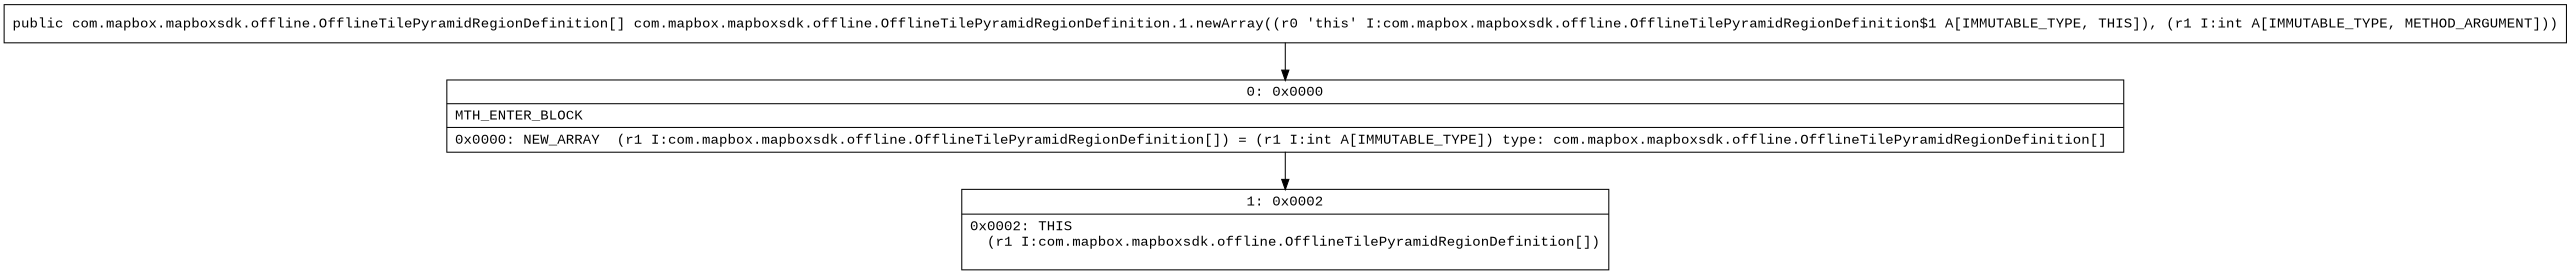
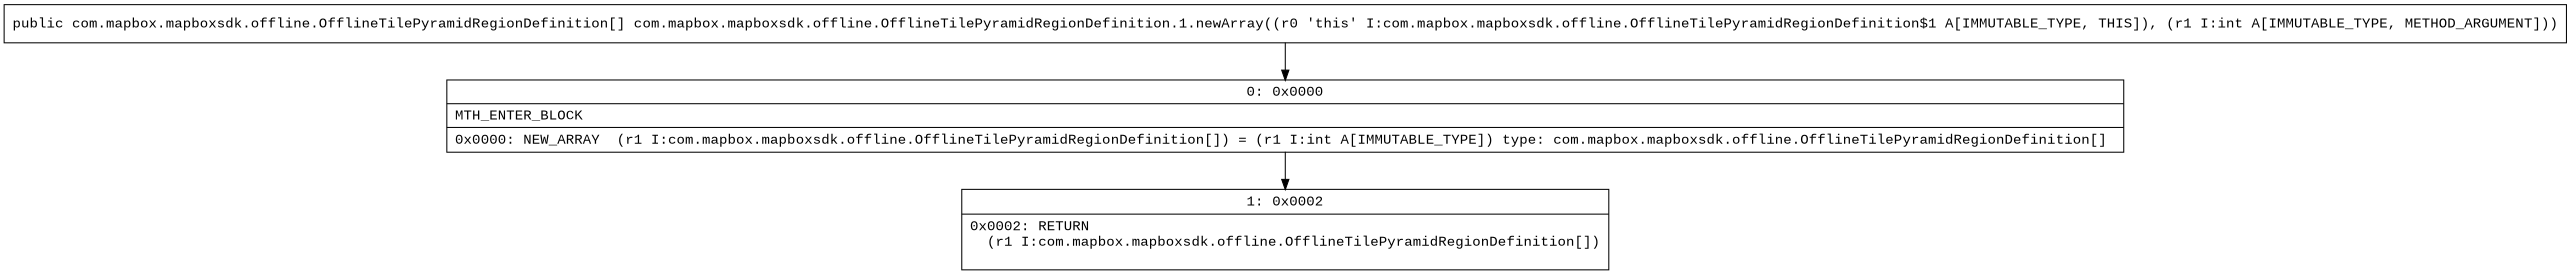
node "1: 0x0002": text "0x0002: THIS" -> "0x0002: RETURN"
